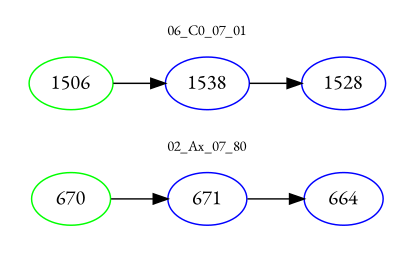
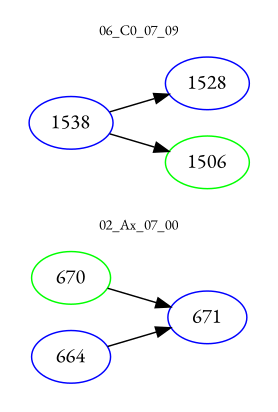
cluster "06_C0_07_01": label "06_C0_07_01" -> "06_C0_07_09"
edge "1506" -> "1538": reversed
cluster "02_Ax_07_80": label "02_Ax_07_80" -> "02_Ax_07_00"
edge "671" -> "664": reversed
